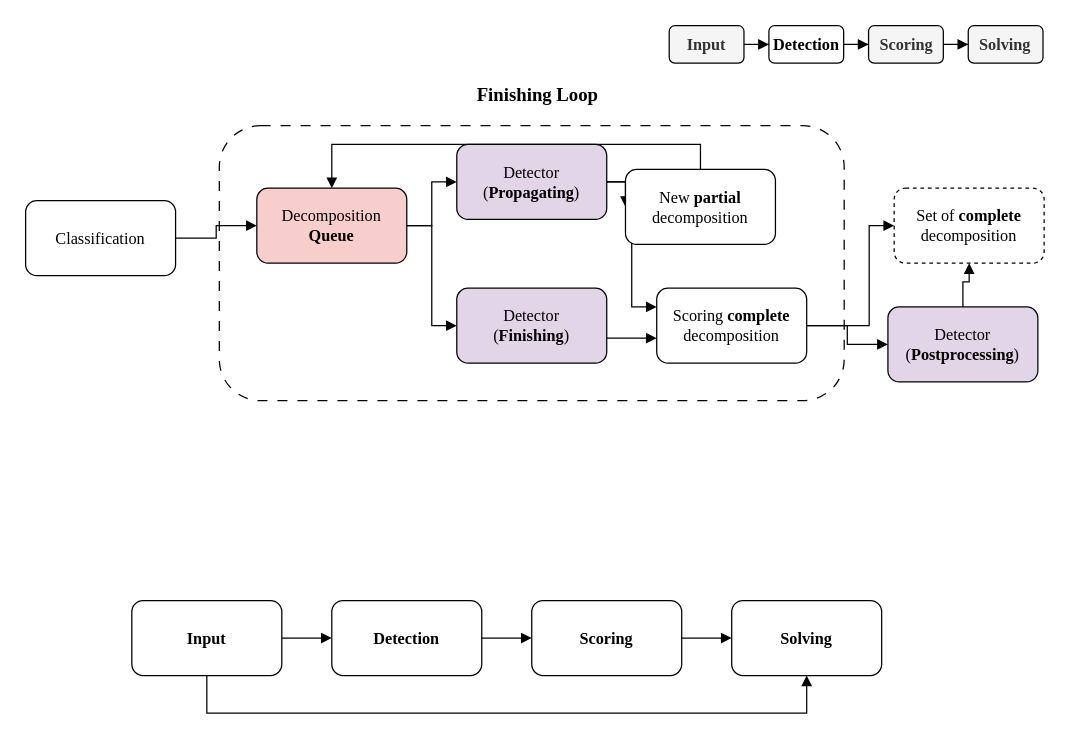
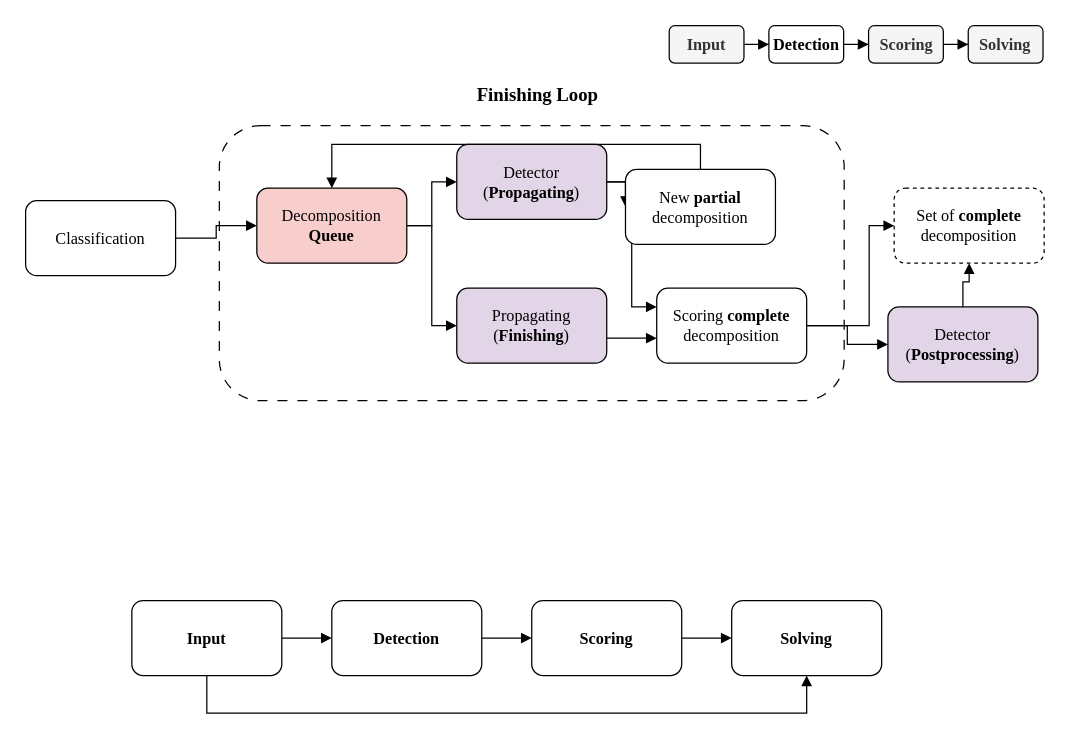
node "Detector (Finishing)": label "Detector (Finishing)" -> "Propagating (Finishing)"
